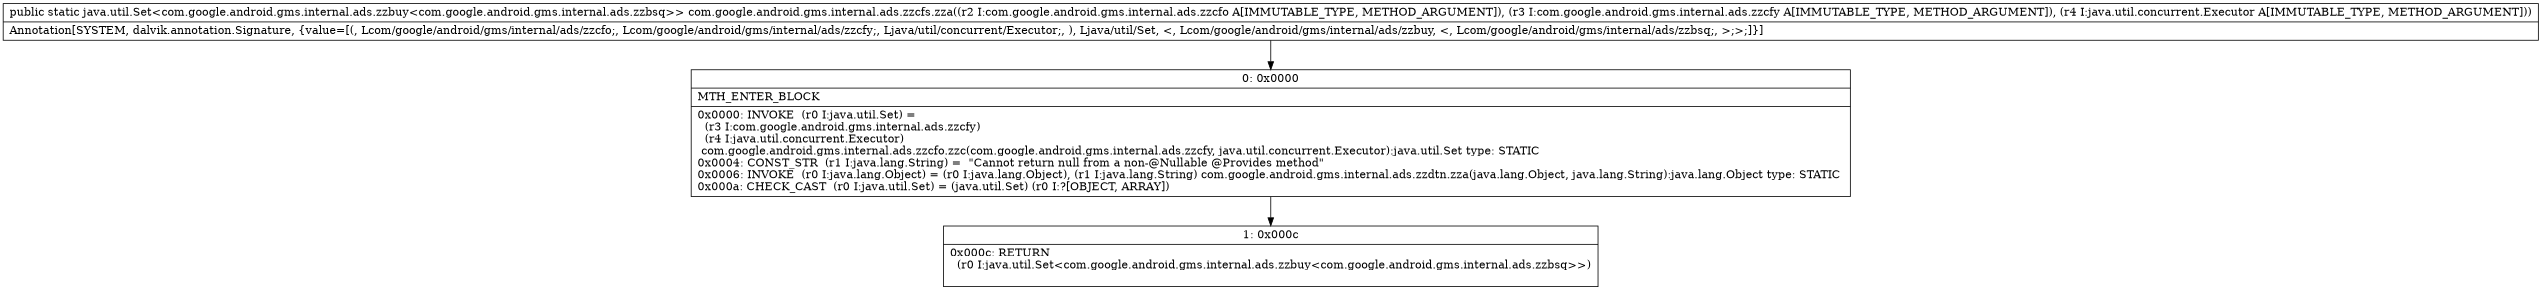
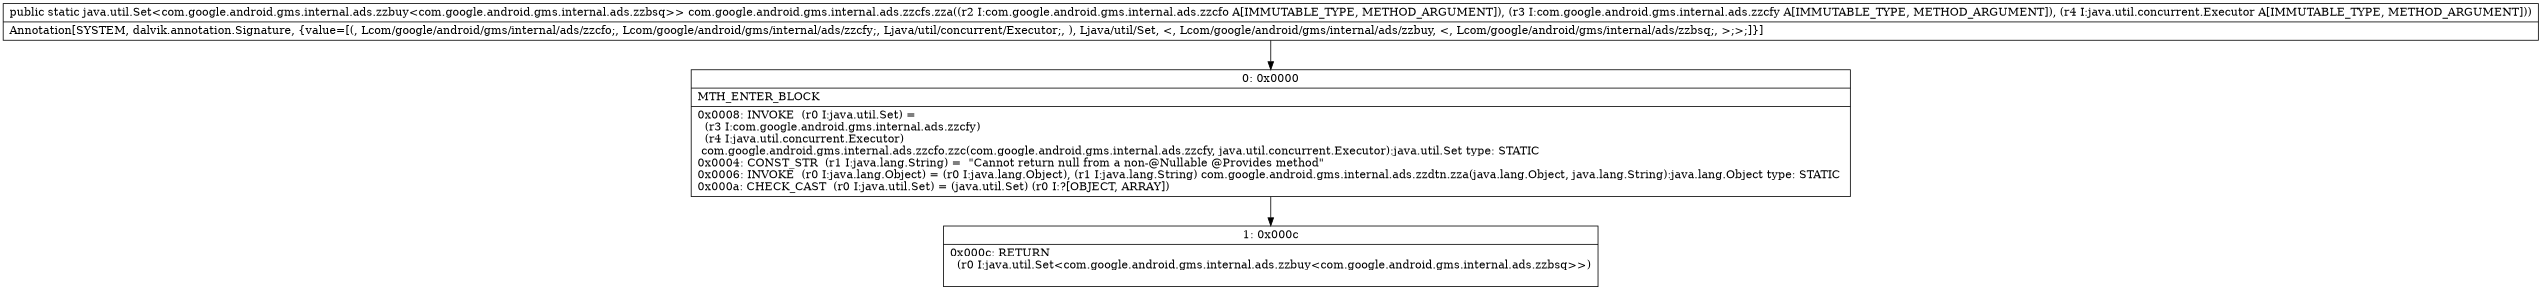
node "0: 0x0000": text "0x0000: INVOKE  (r0 I:java.util.Set) =" -> "0x0008: INVOKE  (r0 I:java.util.Set) ="
